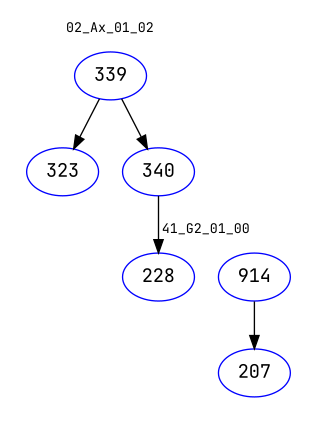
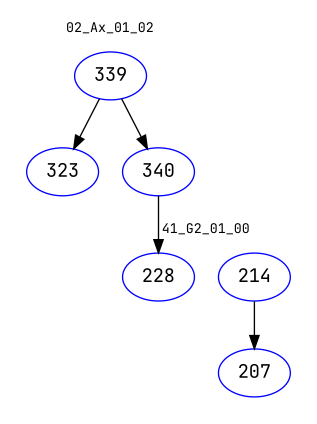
node "914": label "914" -> "214"
